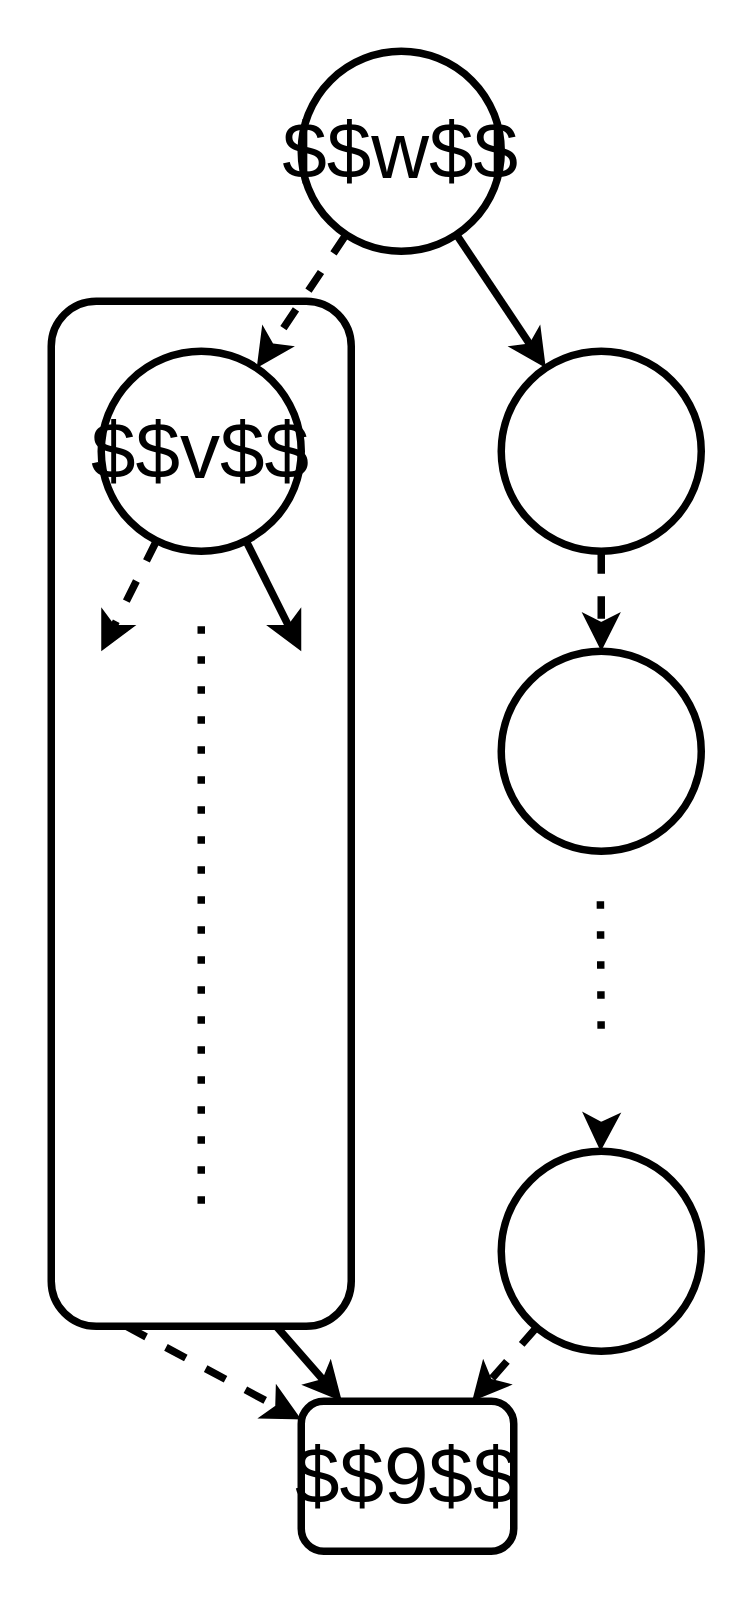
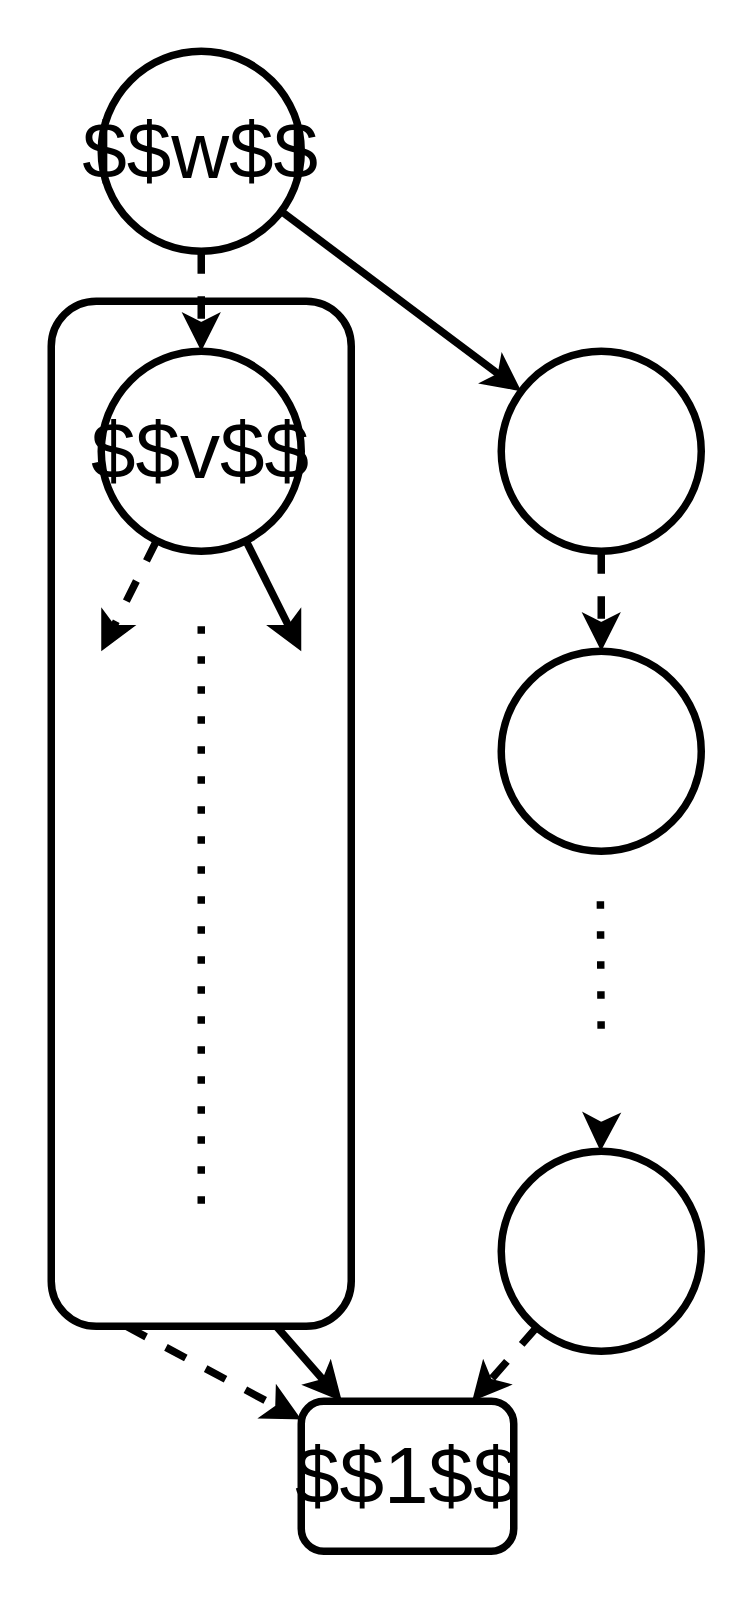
node "$$w$$": moved (401, 151) -> (201, 151)
node "$$9$$": label "$$9$$" -> "$$1$$"
